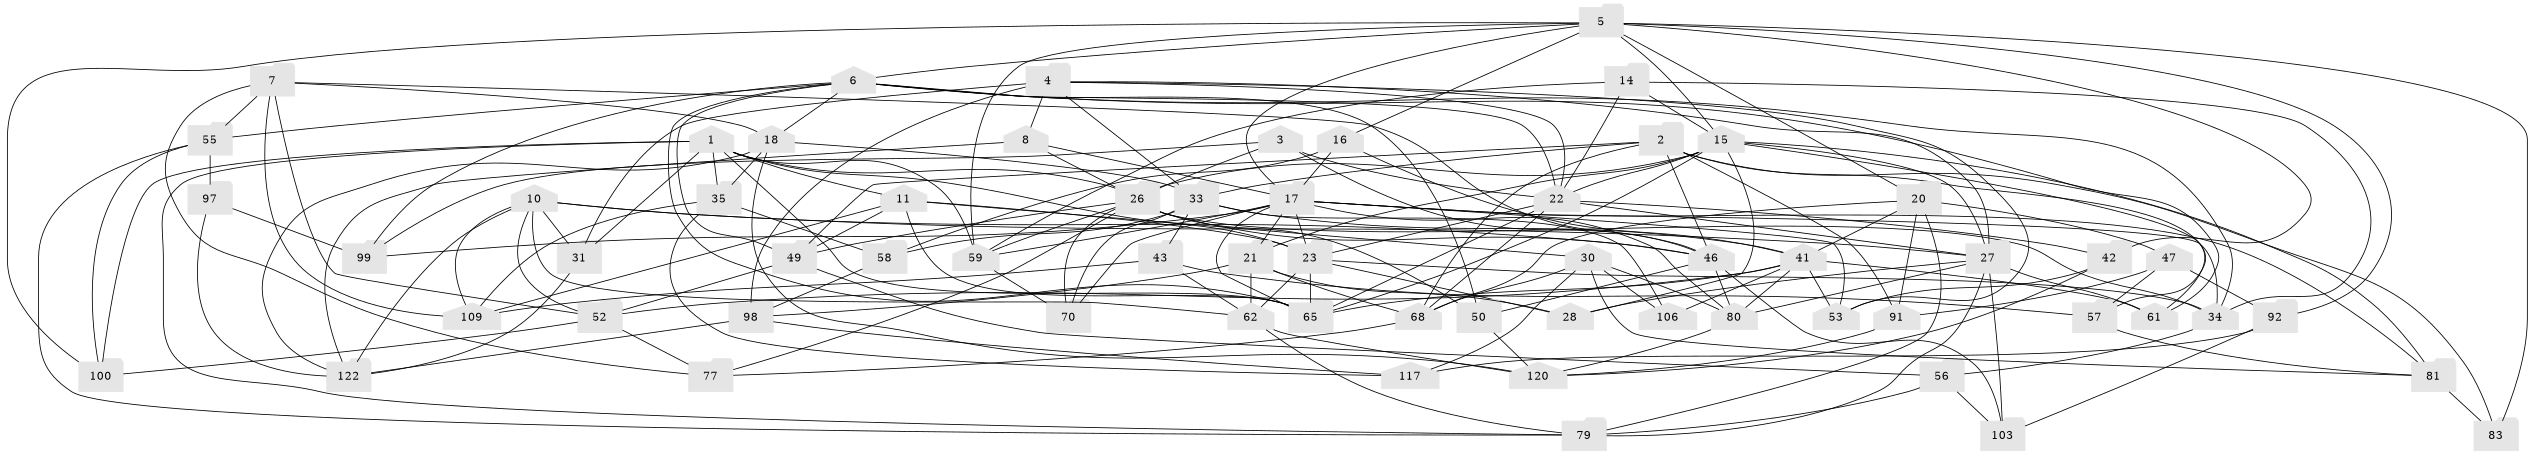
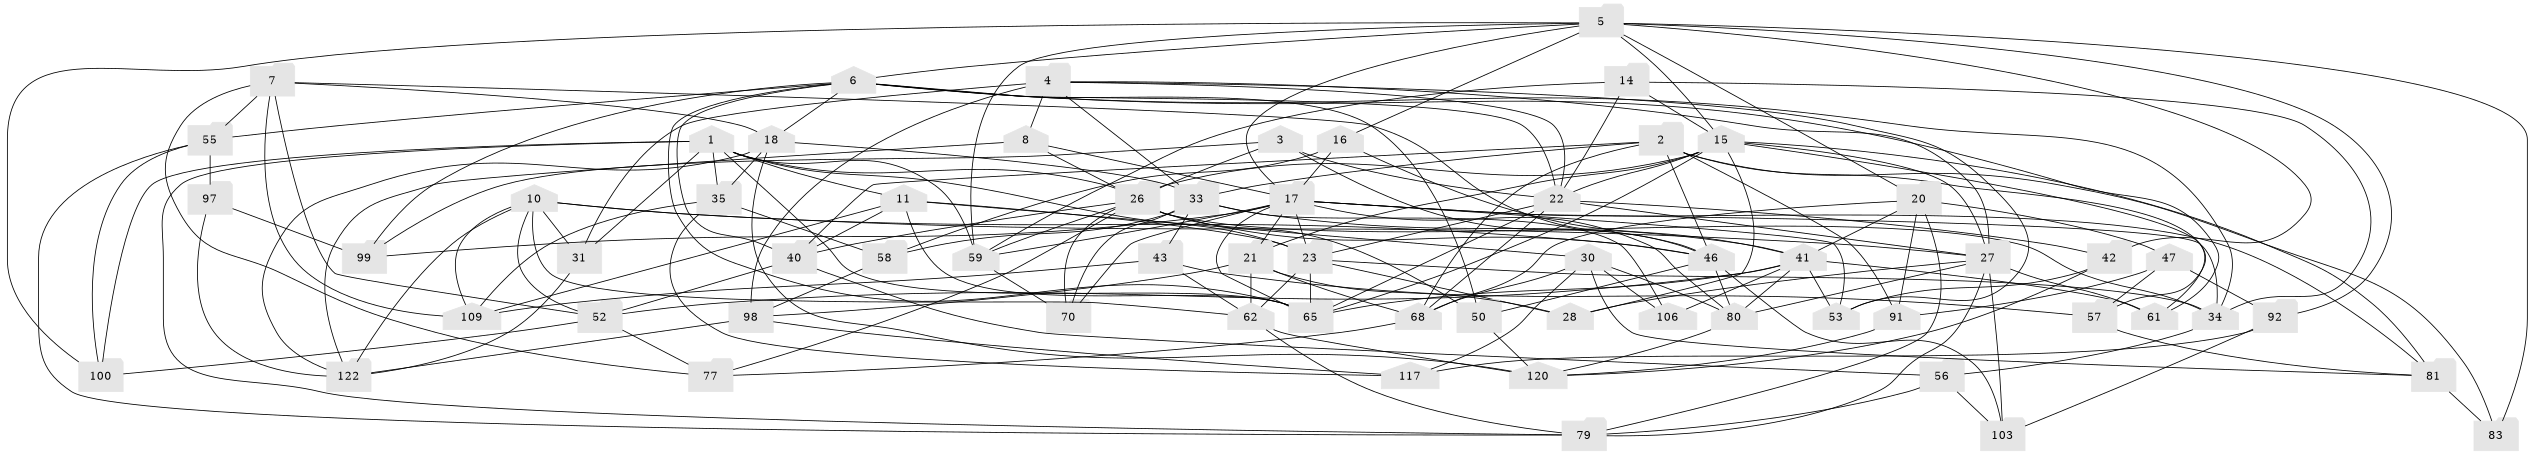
node "49": label "49" -> "40"
